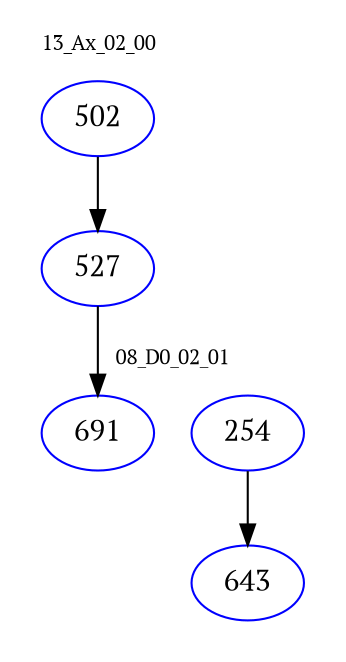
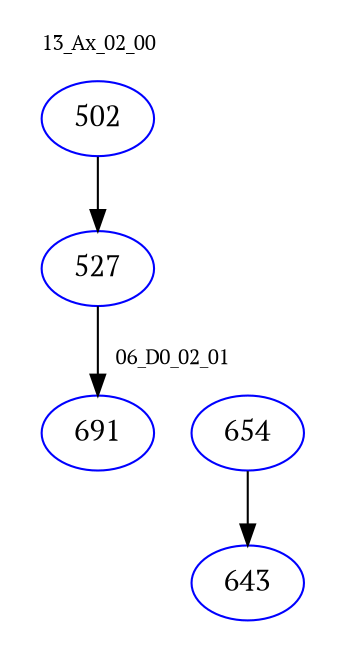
cluster "08_D0_02_01": label "08_D0_02_01" -> "06_D0_02_01"
node "254": label "254" -> "654"
